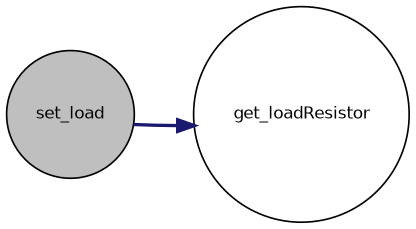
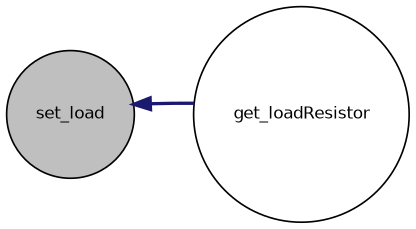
edge "set_load" -> "get_loadResistor": reversed
